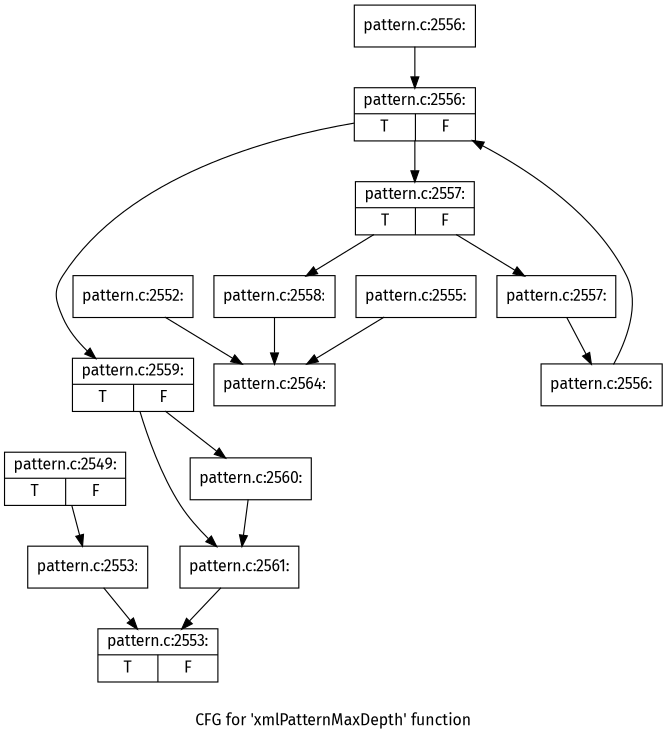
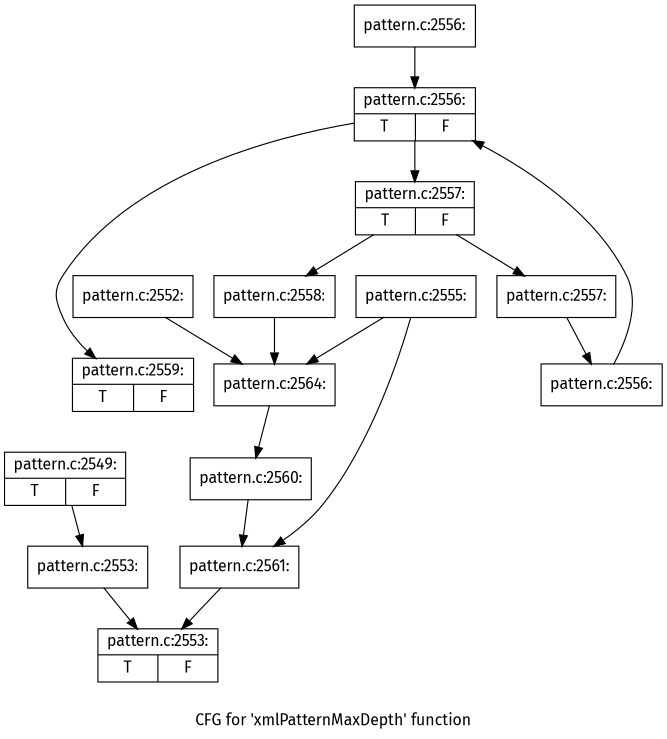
edge "pattern.c:2559:" -> "pattern.c:2560:": now "pattern.c:2564:" -> "pattern.c:2560:"
edge "pattern.c:2559:" -> "pattern.c:2561:": now "pattern.c:2555:" -> "pattern.c:2561:"
